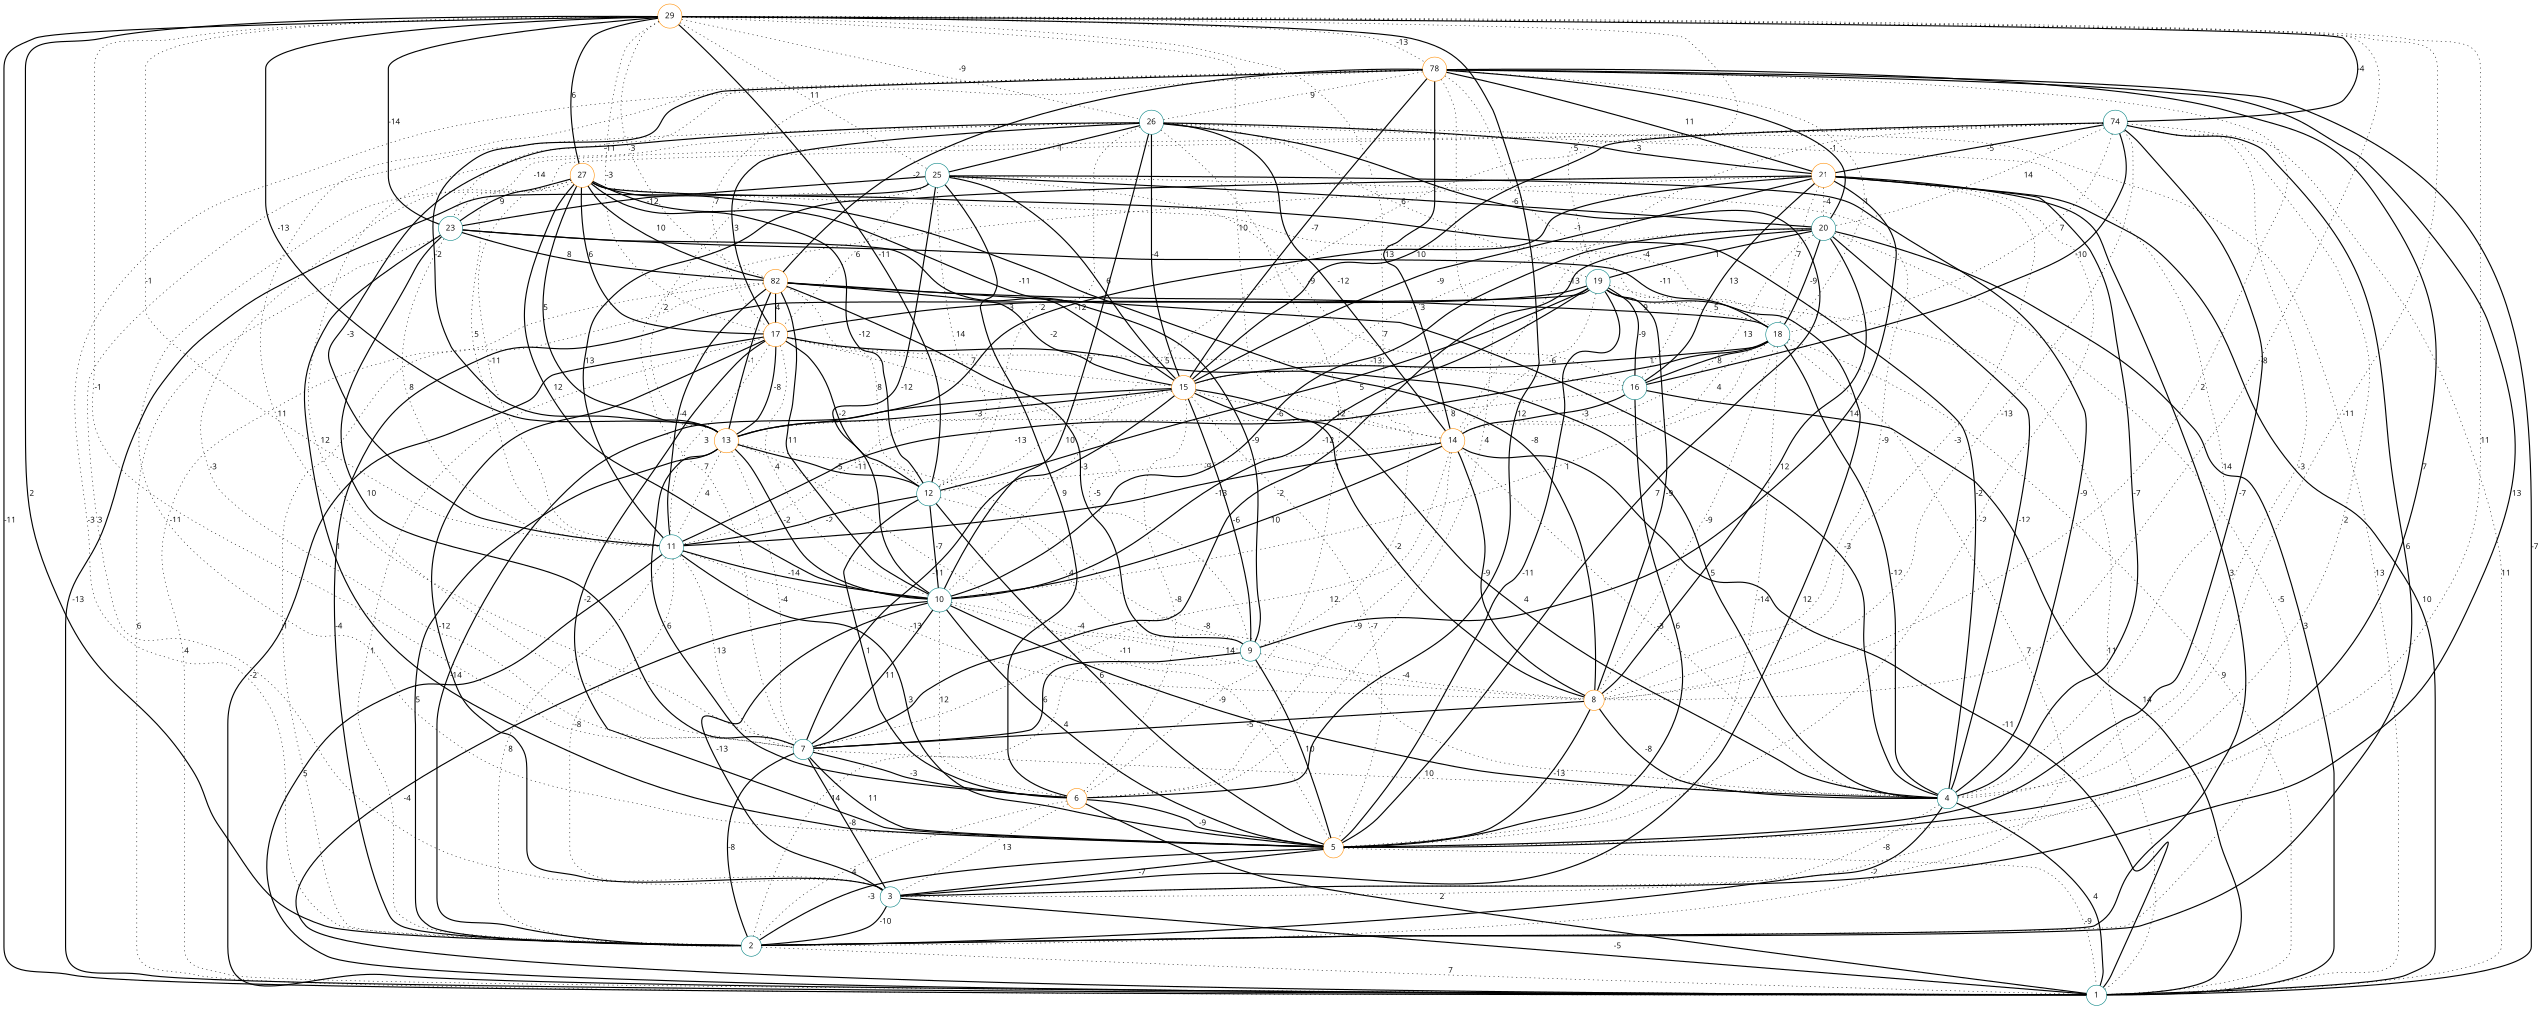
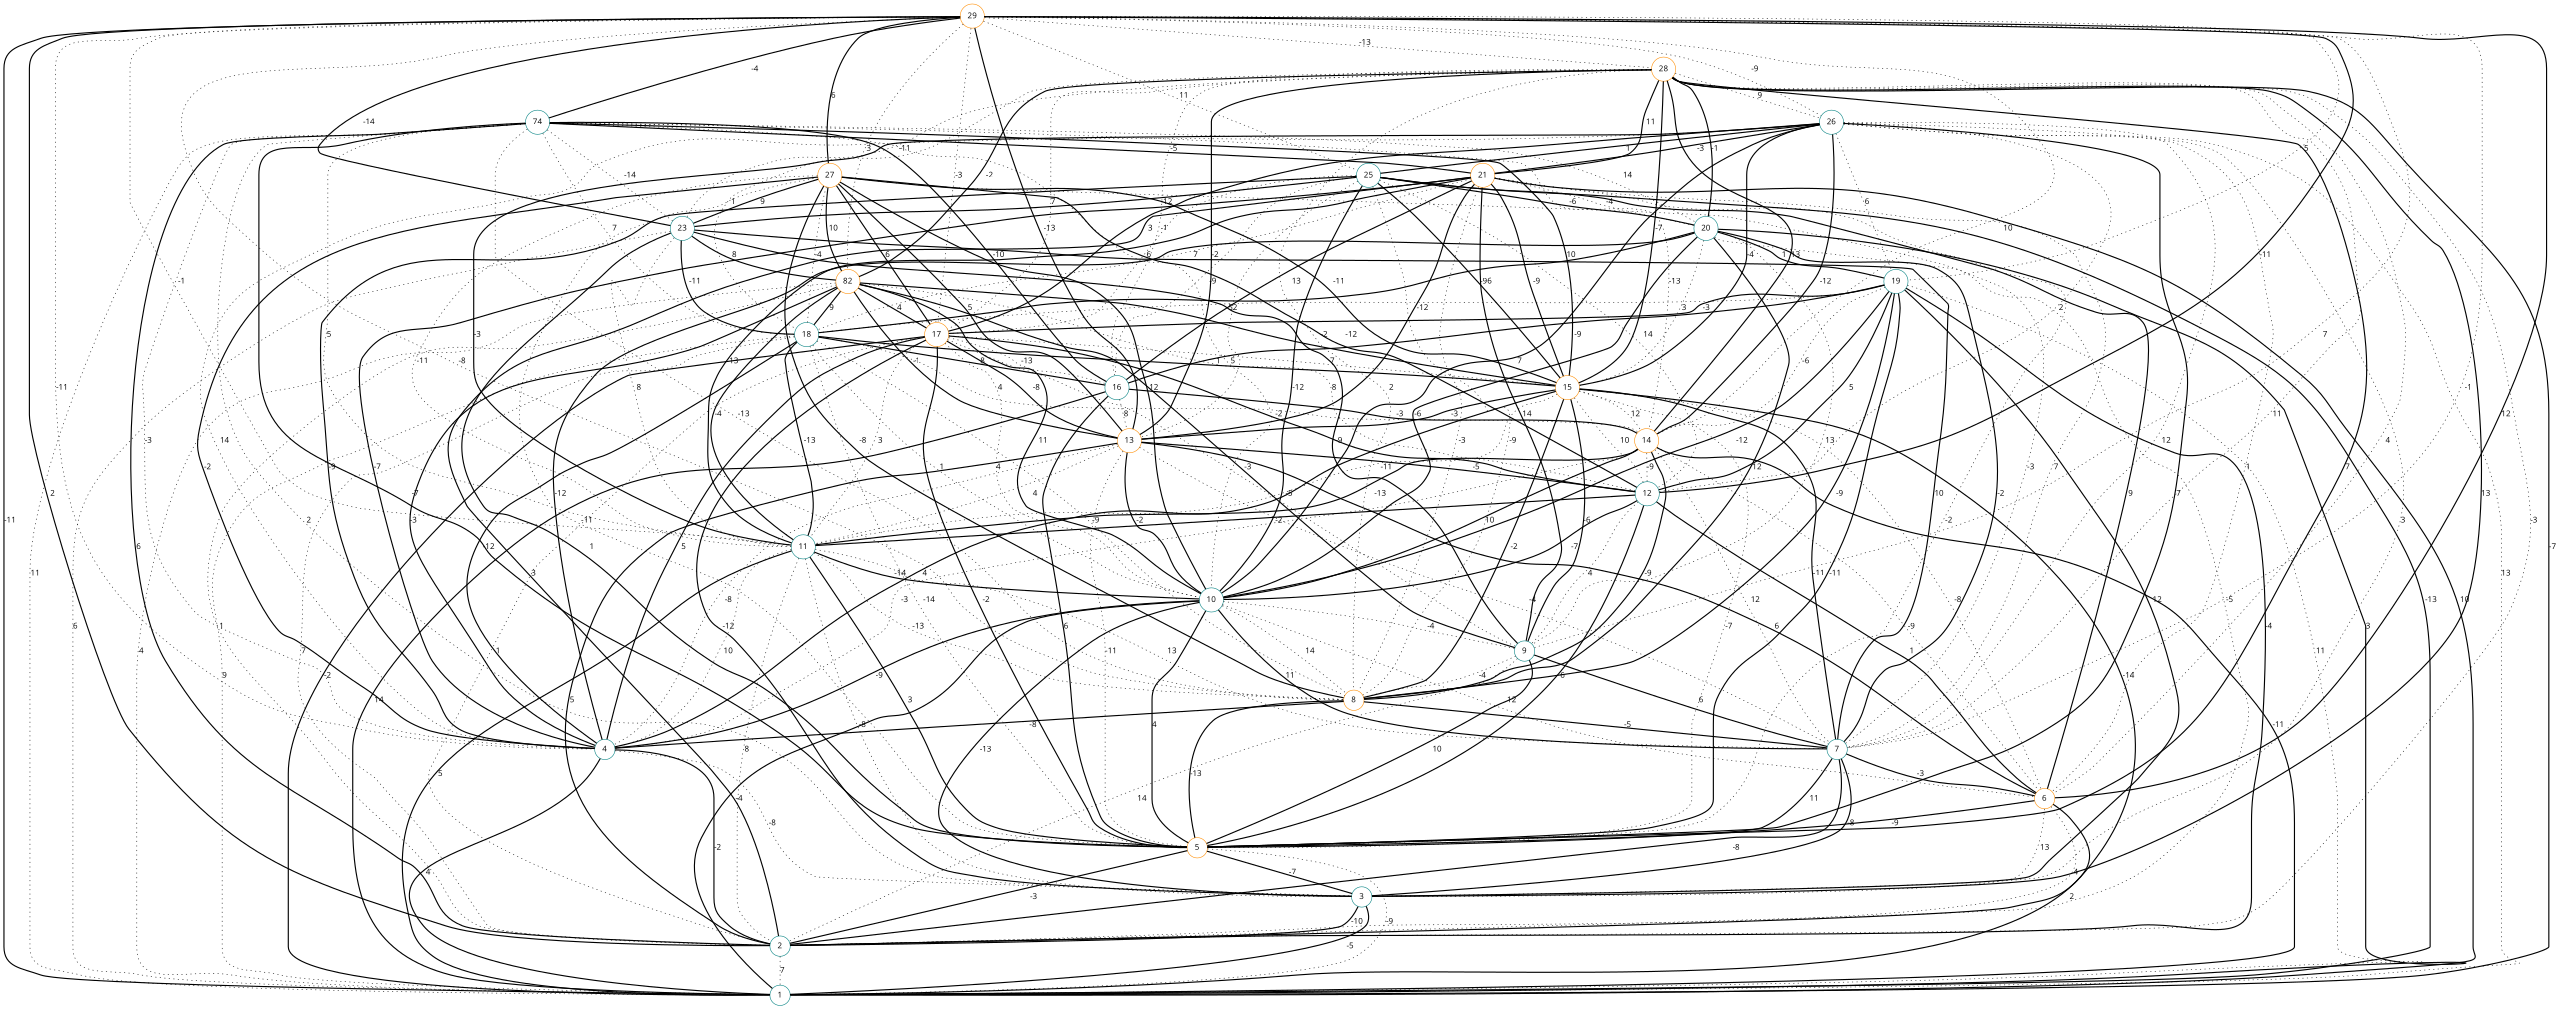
edge "29" -- "5": removed, label "11"
node "78": label "78" -> "28"
edge "20" -- "14": now "20" -- "9"
edge "7" -- "4": now "11" -- "4"
